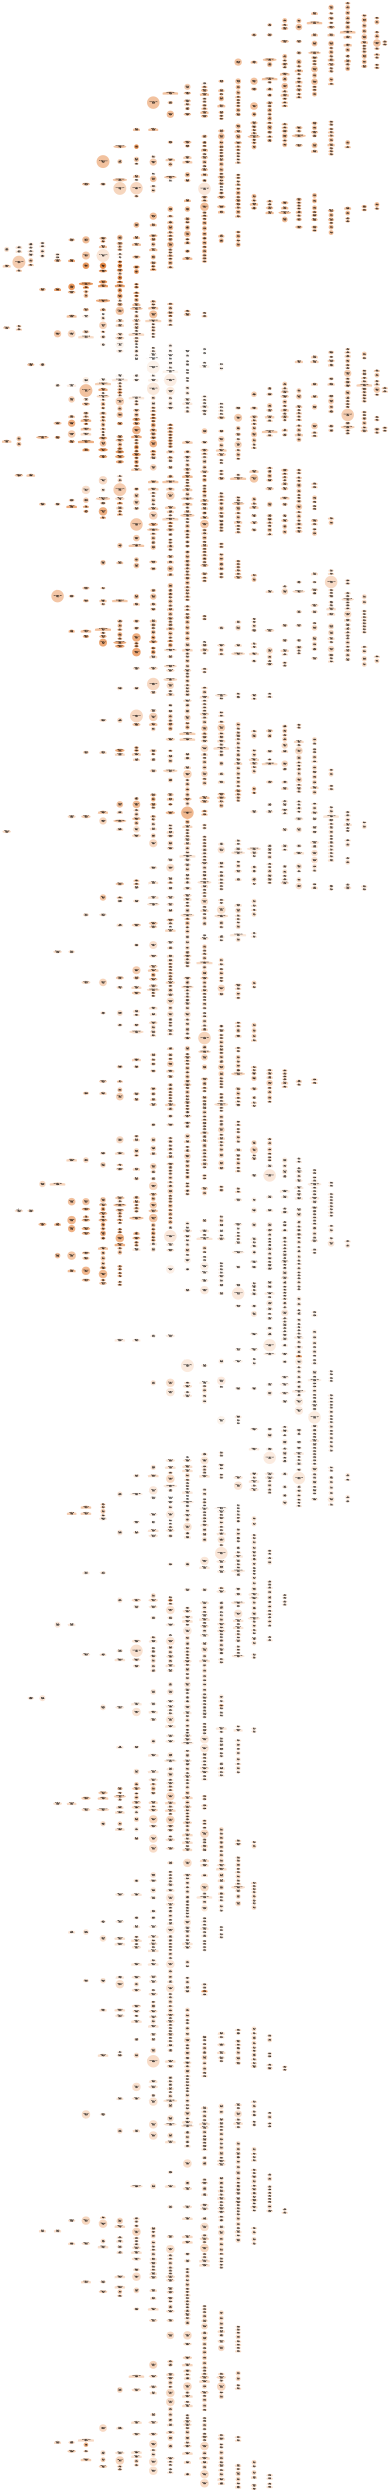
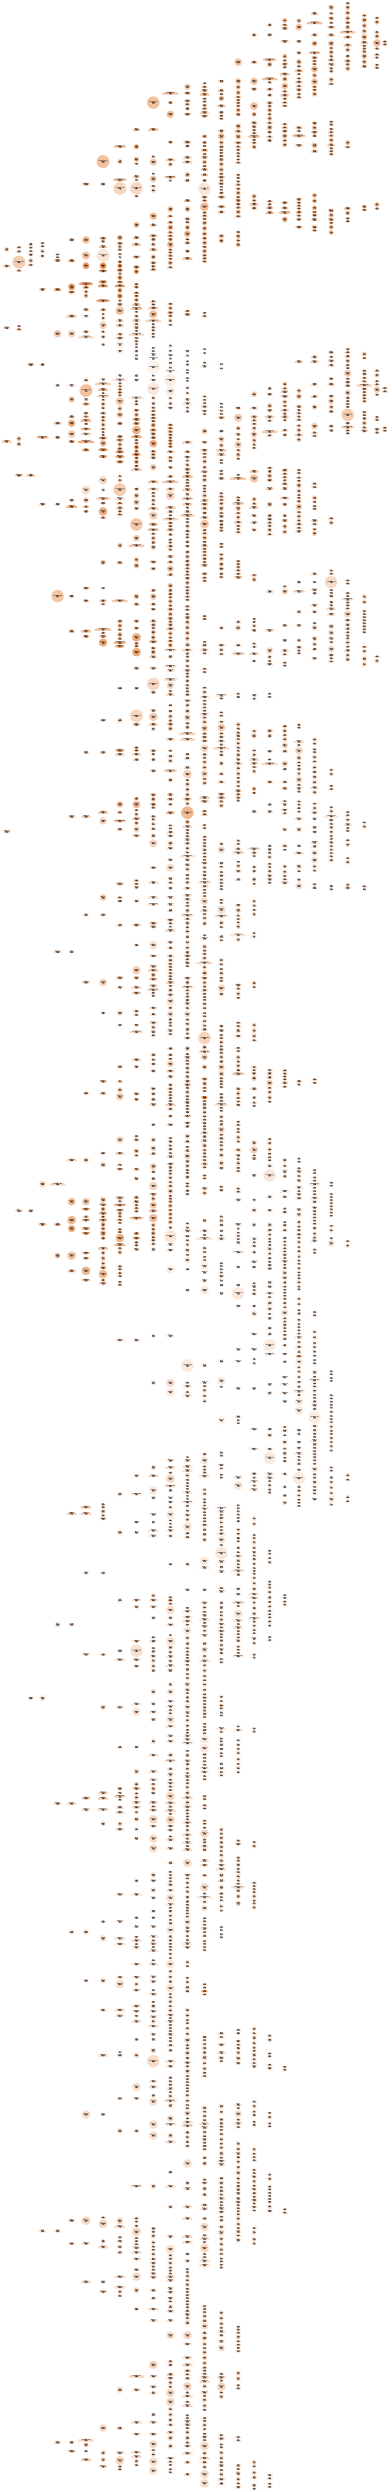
node "mse = -0.0 samples = 2 value = 3.44": fillcolor #e78946 -> #f5d0b5
node "length <= 70.5 mse = 0.0 samples = 90 value = 3.4": fillcolor #f5d0b5 -> #e78946
